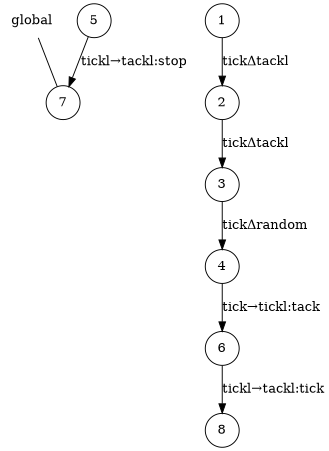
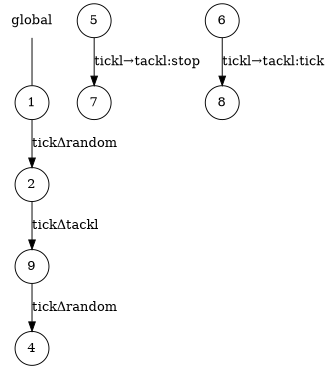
edge "global" -- "7": now "global" -- "1"
edge "1" -> "2": label "tickΔtackl" -> "tickΔrandom"
node "3": label "3" -> "9"
edge "4" -> "6": removed, label "tick→tickl:tack"
